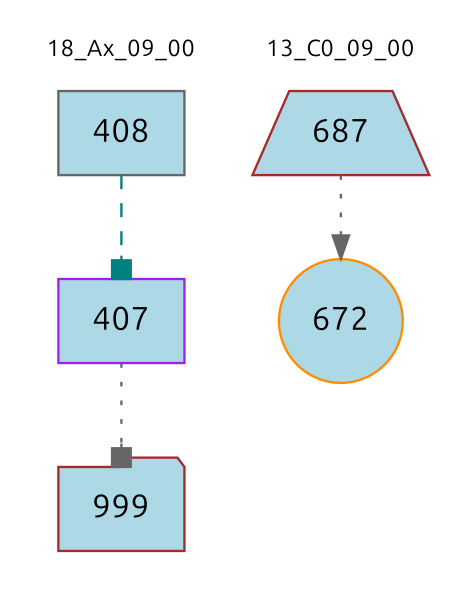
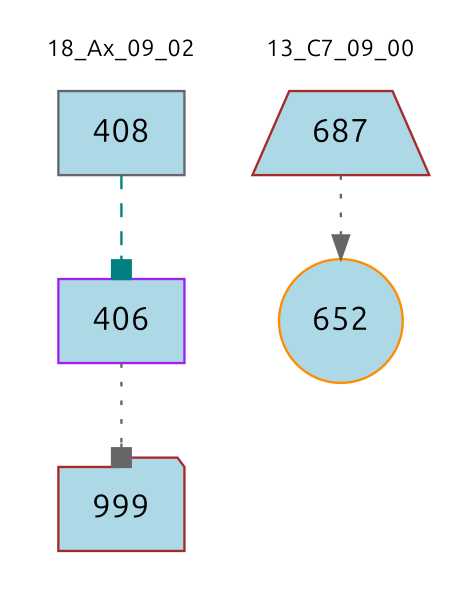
cluster "18_Ax_09_00": label "18_Ax_09_00" -> "18_Ax_09_02"
cluster "13_C0_09_00": label "13_C0_09_00" -> "13_C7_09_00"
node "407": label "407" -> "406"
node "672": label "672" -> "652"
